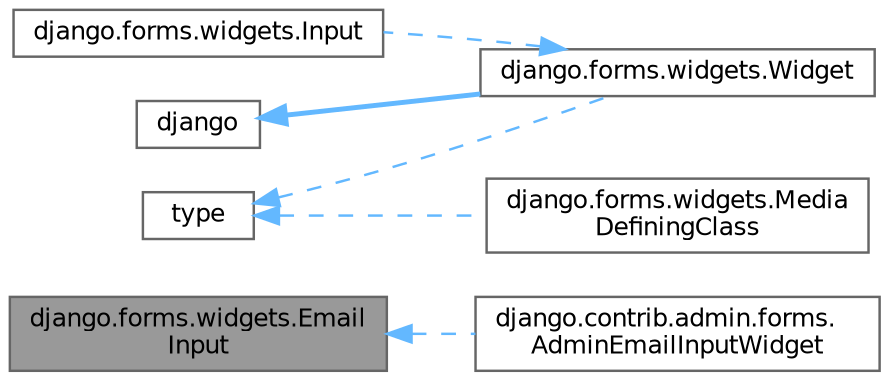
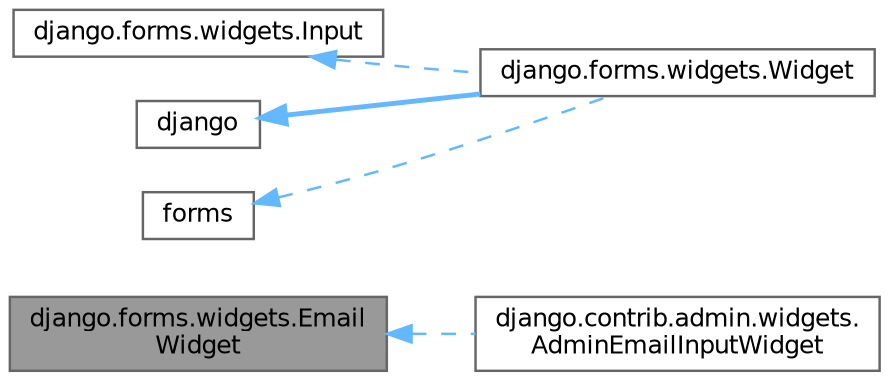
edge "django.forms.widgets.Input" -> "django.forms.widgets.Widget": reversed
node "type": label "type" -> "forms"
node "django.forms.widgets.Media DefiningClass": removed
node "django.forms.widgets.Email Input": label "django.forms.widgets.Email Input" -> "django.forms.widgets.Email Widget"
node "django.contrib.admin.forms. AdminEmailInputWidget": label "django.contrib.admin.forms. AdminEmailInputWidget" -> "django.contrib.admin.widgets. AdminEmailInputWidget"
